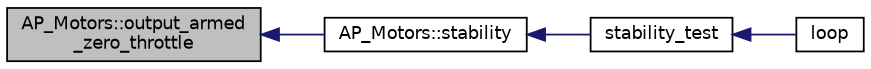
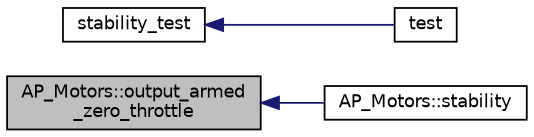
edge "stability_test" -> "AP_Motors::stability": removed
node "loop": label "loop" -> "test"
